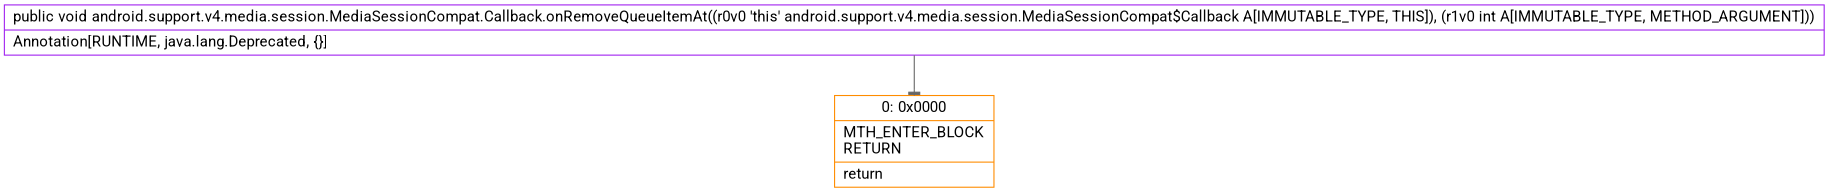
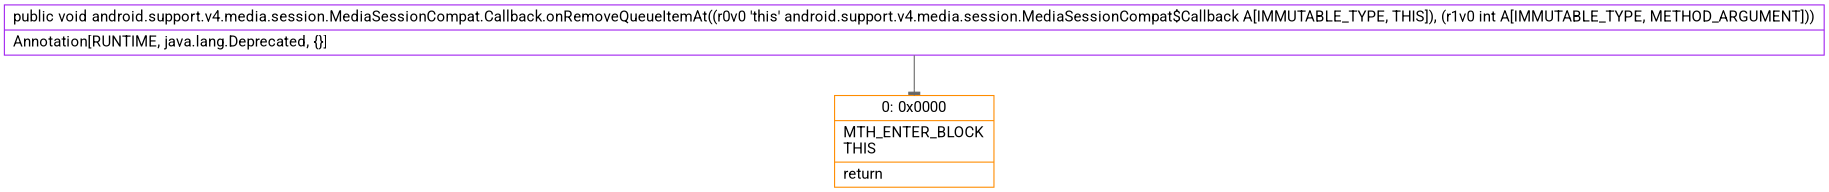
node "0: 0x0000": text "RETURN" -> "THIS"
